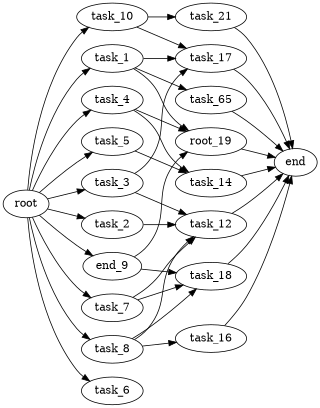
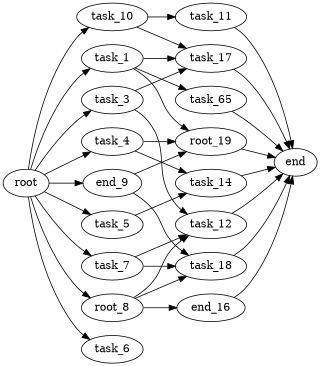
node "task_21": label "task_21" -> "task_11"
node "task_2": removed
node "task_16": label "task_16" -> "end_16"
node "task_8": label "task_8" -> "root_8"
